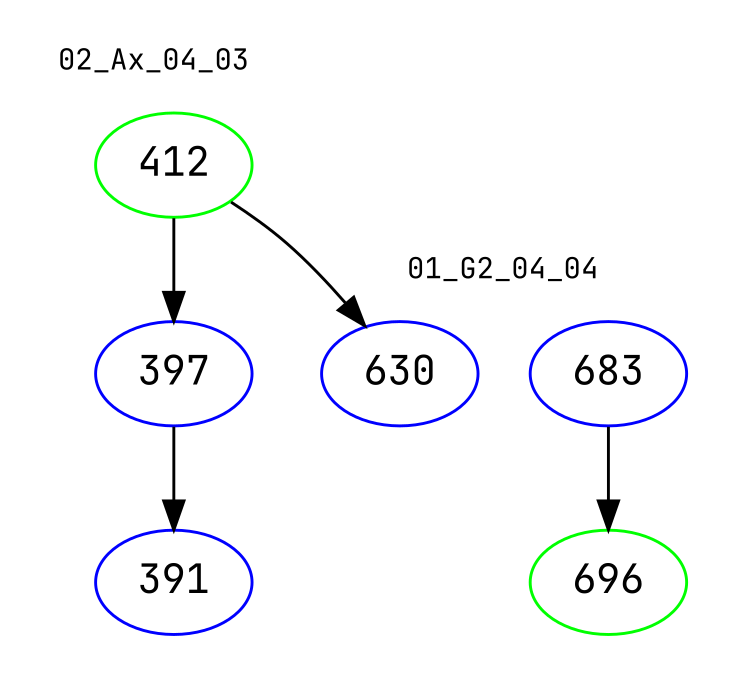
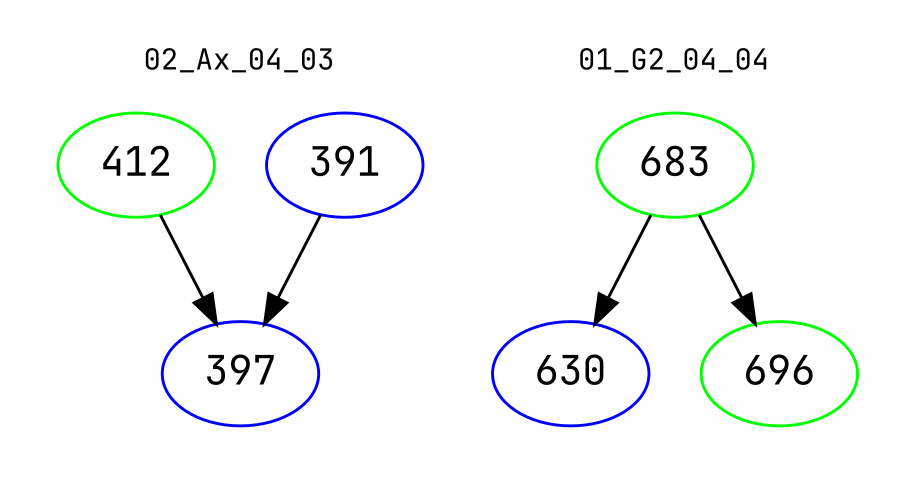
edge "412" -> "630": now "683" -> "630"
node "683": color blue -> green
edge "397" -> "391": reversed
